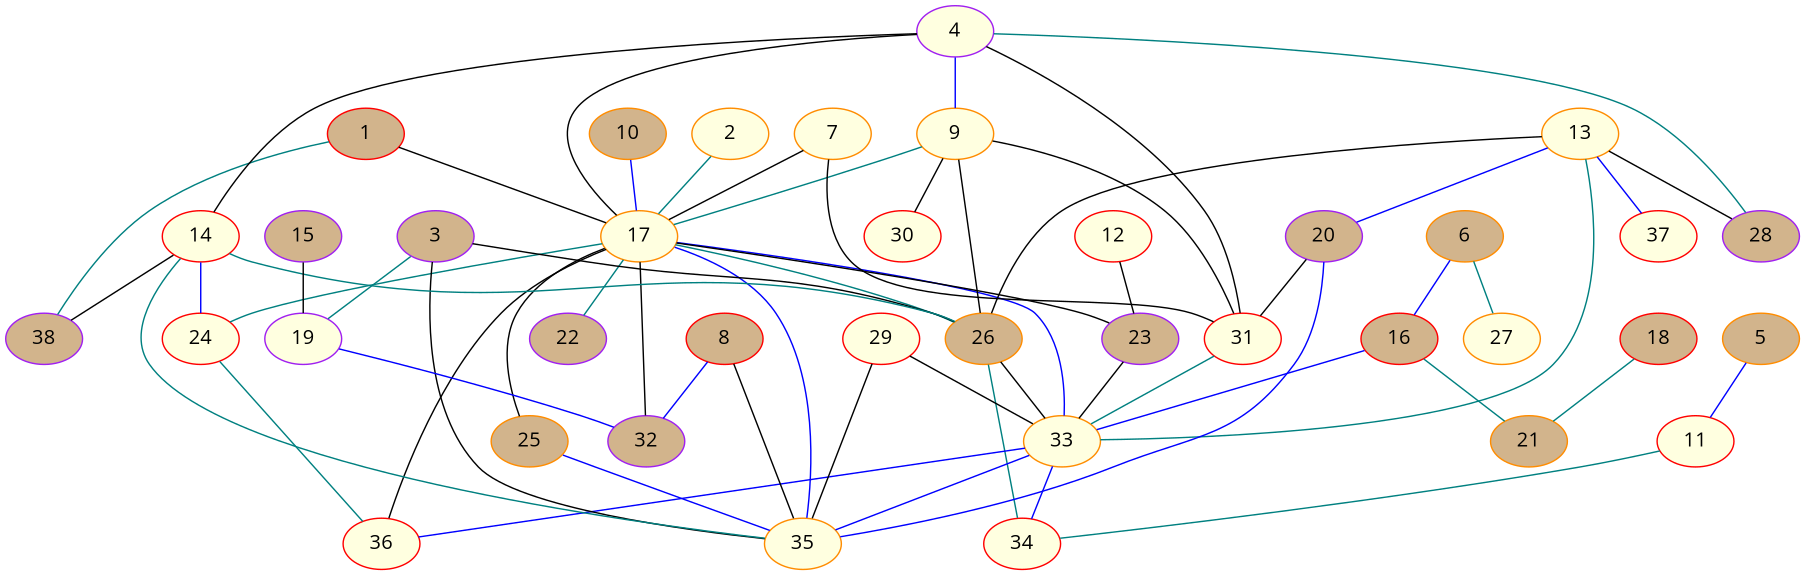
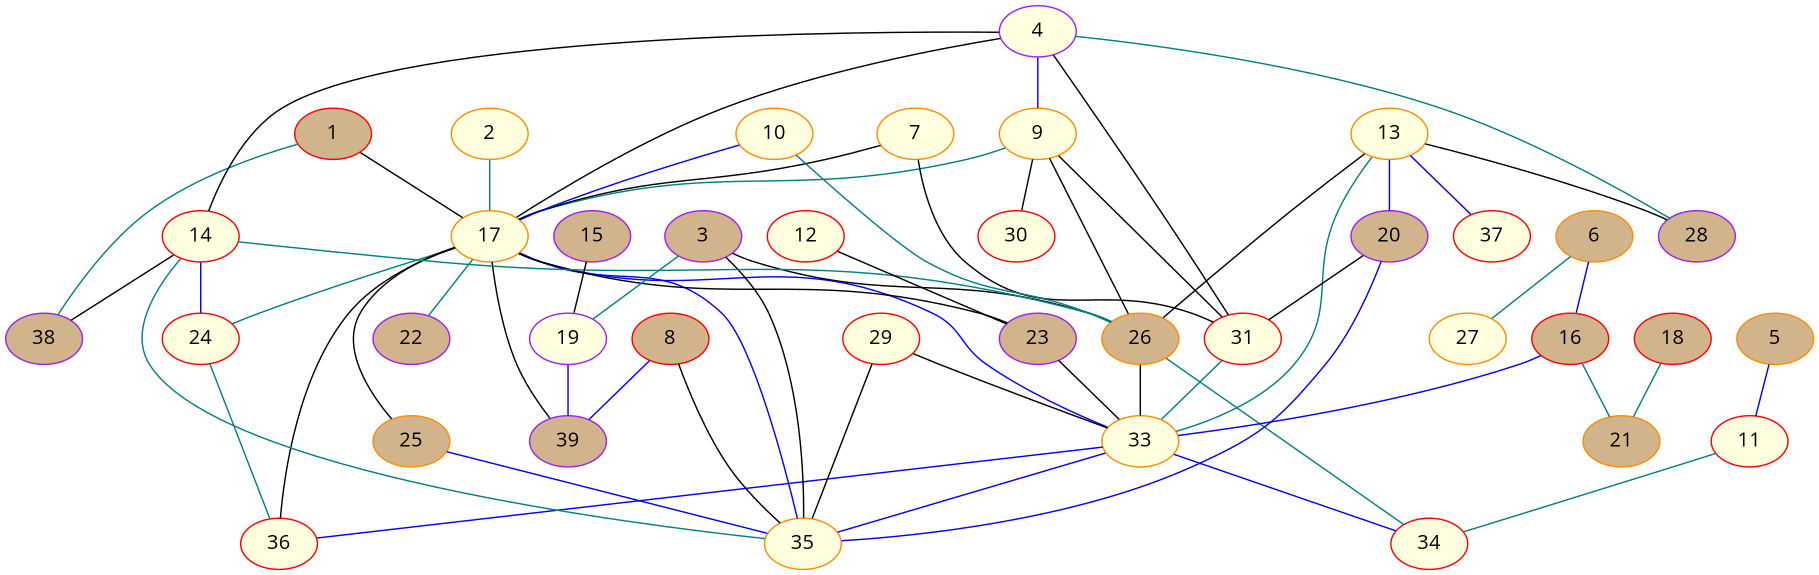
node "10": fillcolor tan -> lightyellow
edge "17" -- "26": now "10" -- "26"
node "32": label "32" -> "39"
